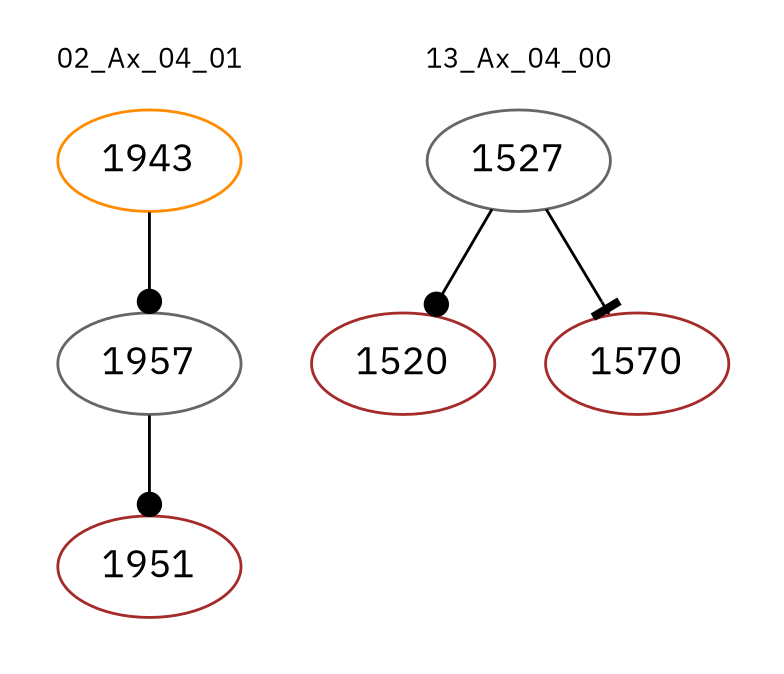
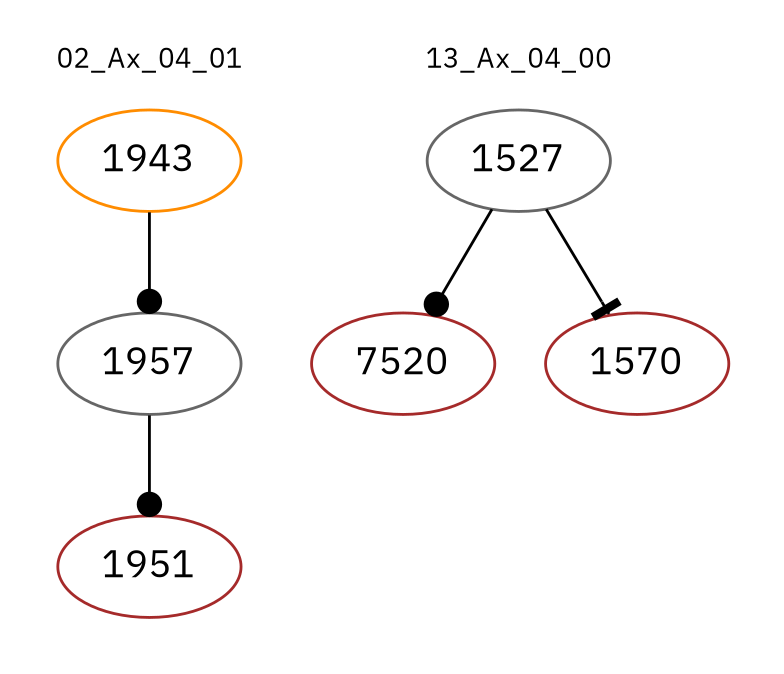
node "1520": label "1520" -> "7520"
